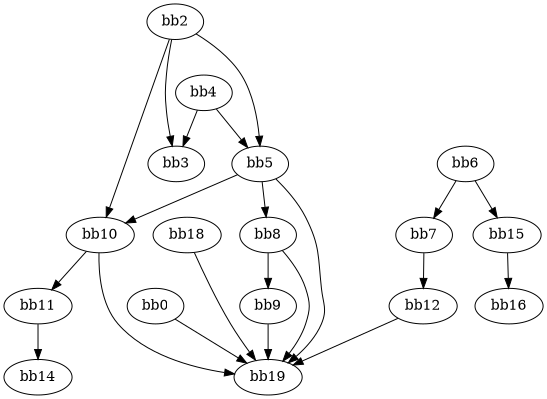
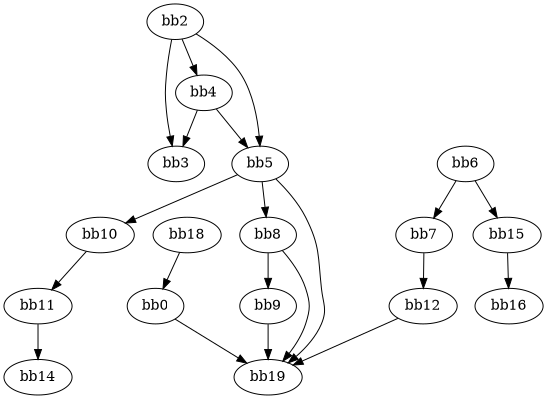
edge "bb2" -> "bb10": now "bb2" -> "bb4"
edge "bb18" -> "bb19": now "bb18" -> "bb0"
edge "bb10" -> "bb19": removed
